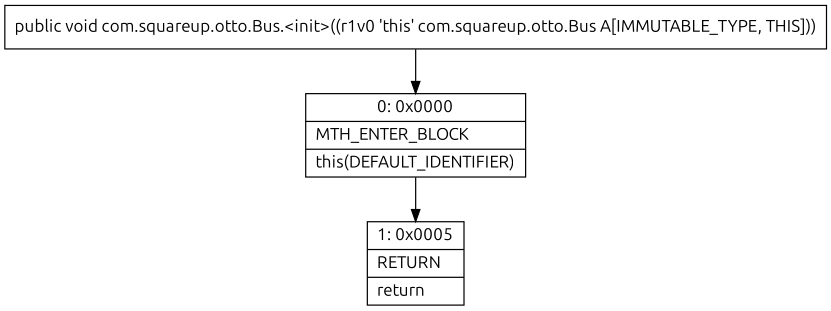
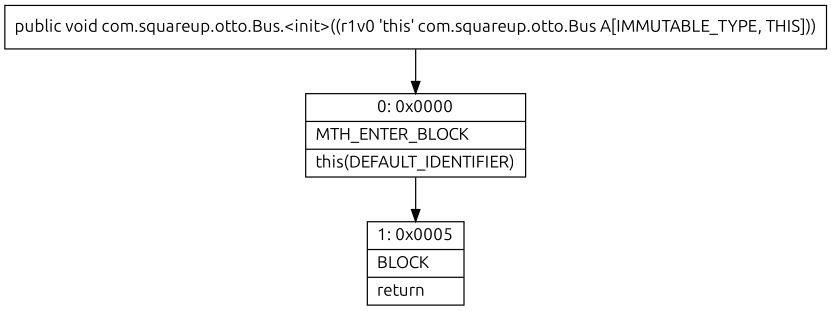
node "1: 0x0005": text "RETURN" -> "BLOCK"
